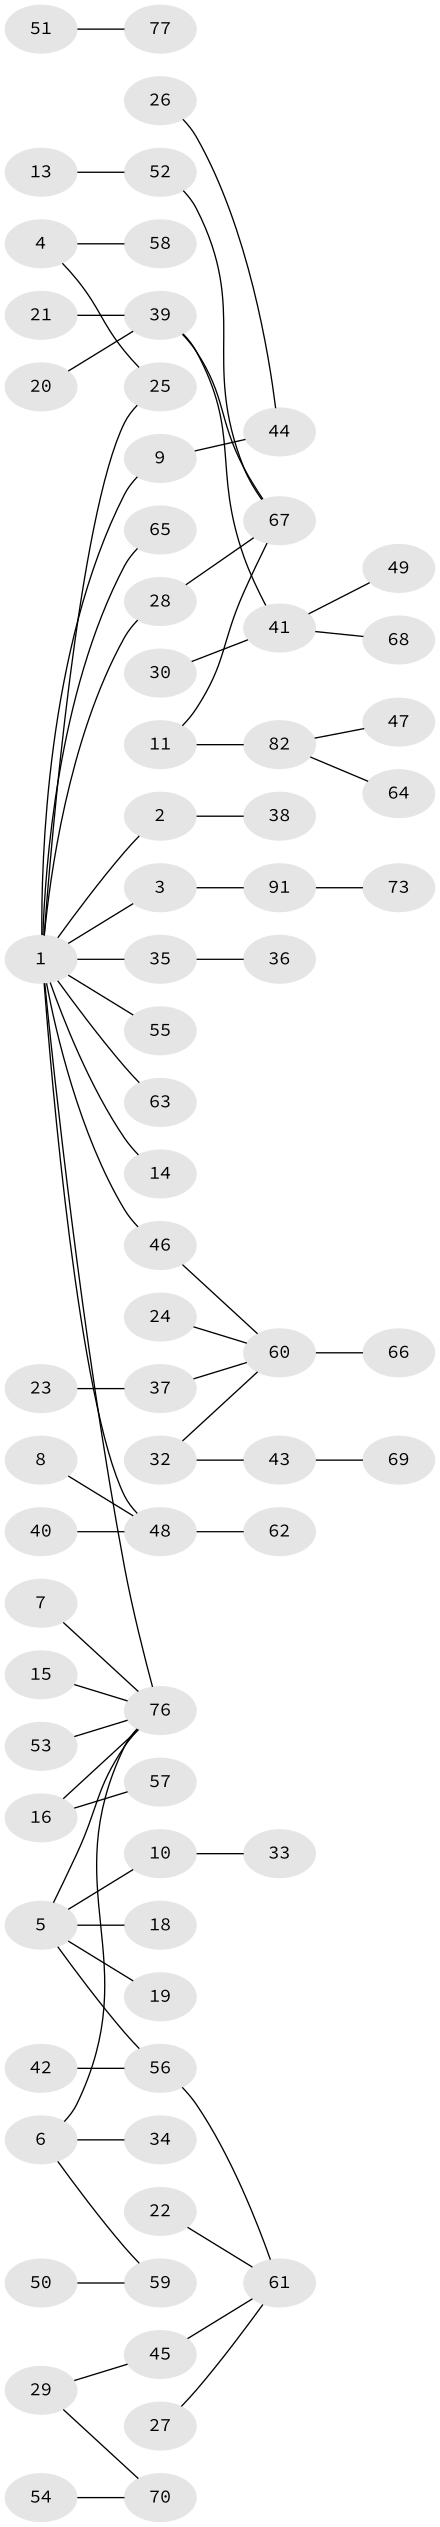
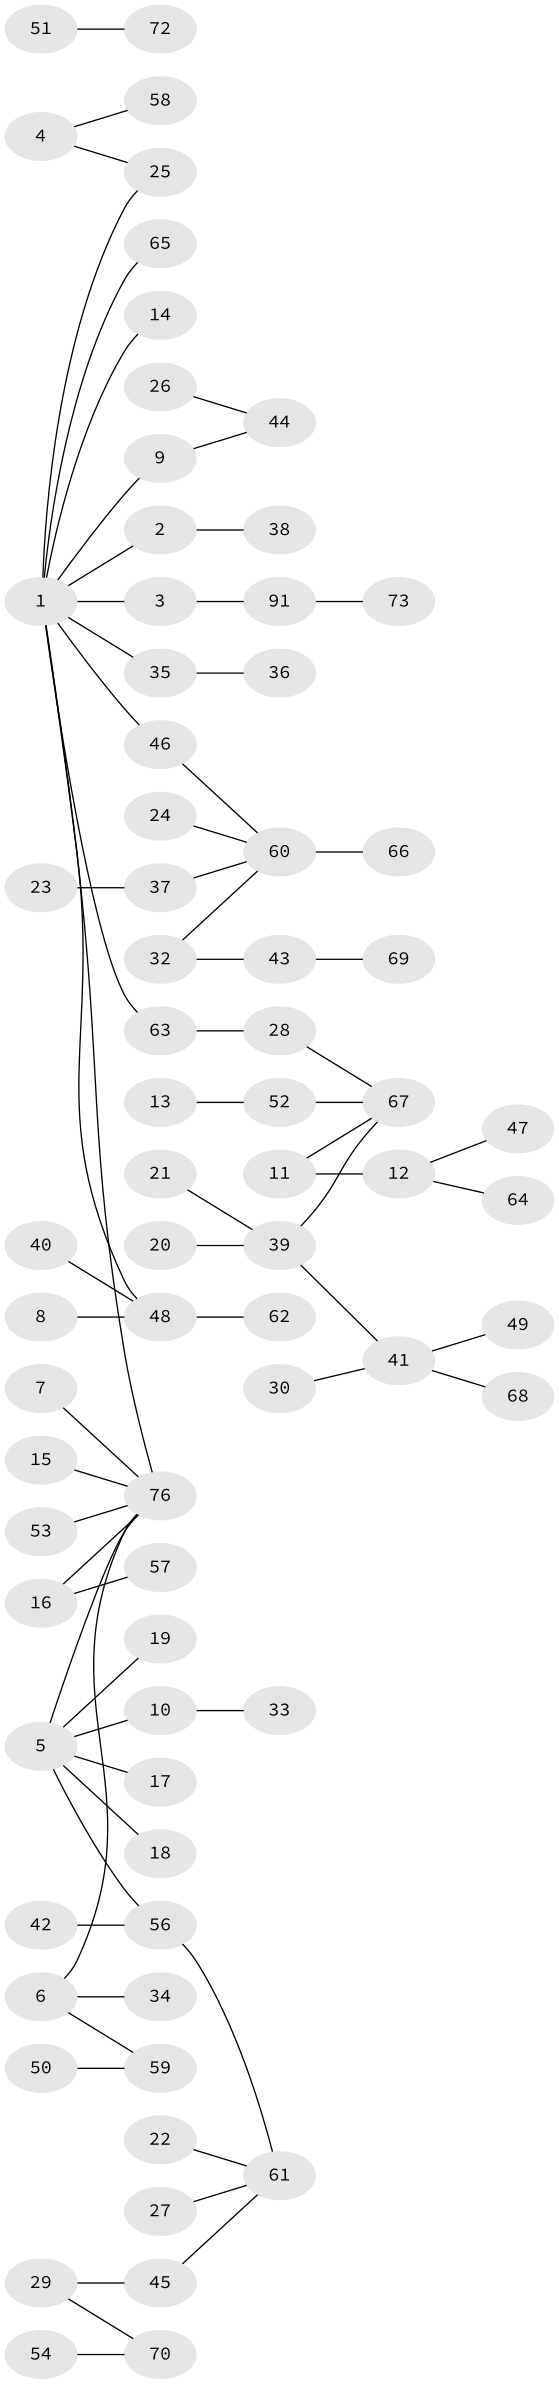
node "77": label "77" -> "72"
node "82": label "82" -> "12"
edge "28" -- "1": now "28" -- "63"
node "55": removed
node "17": added
